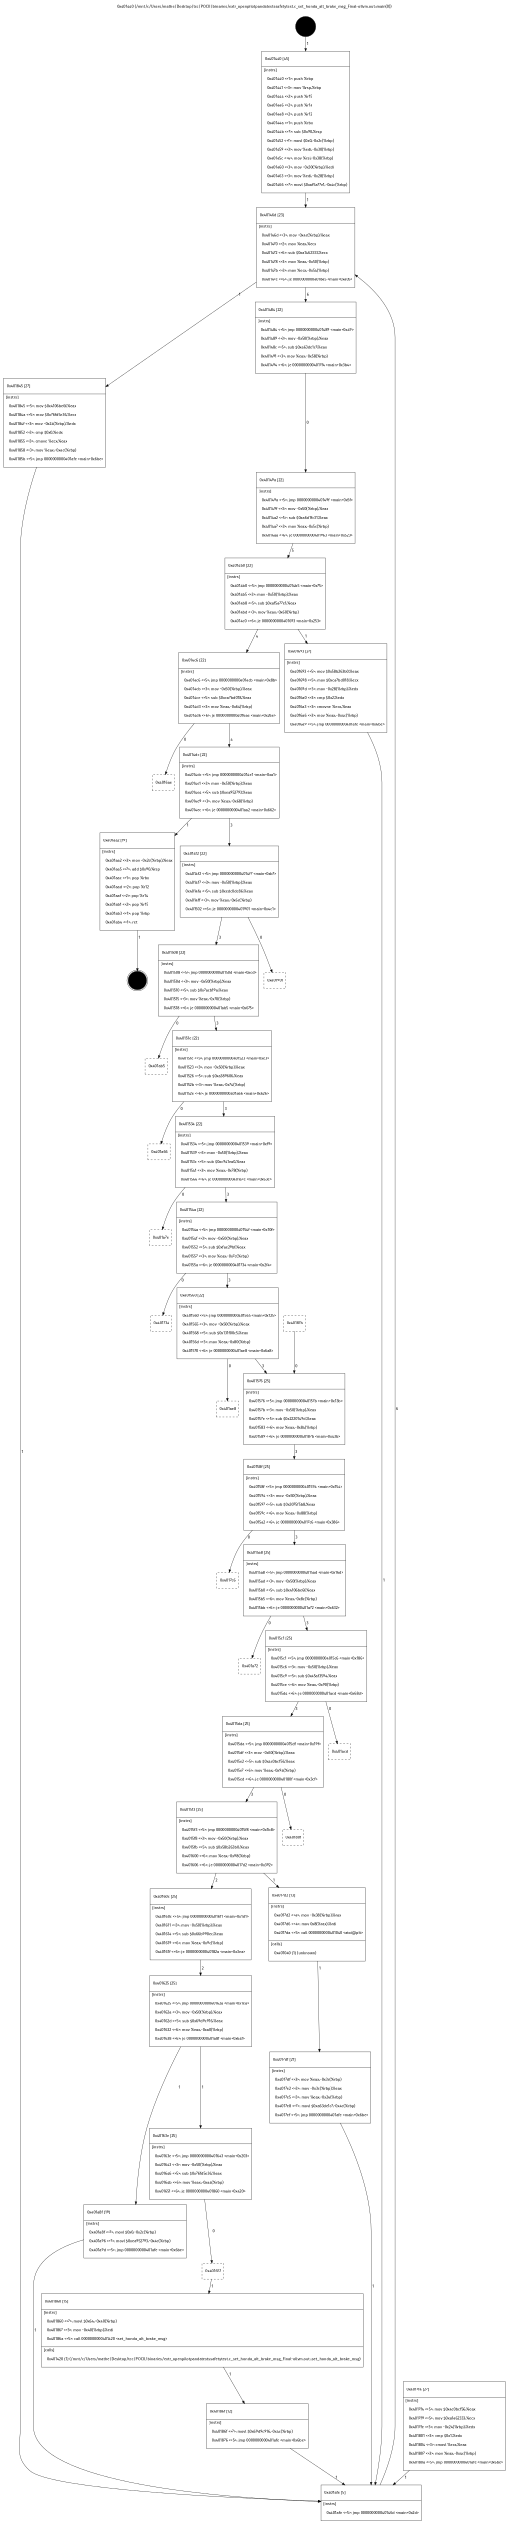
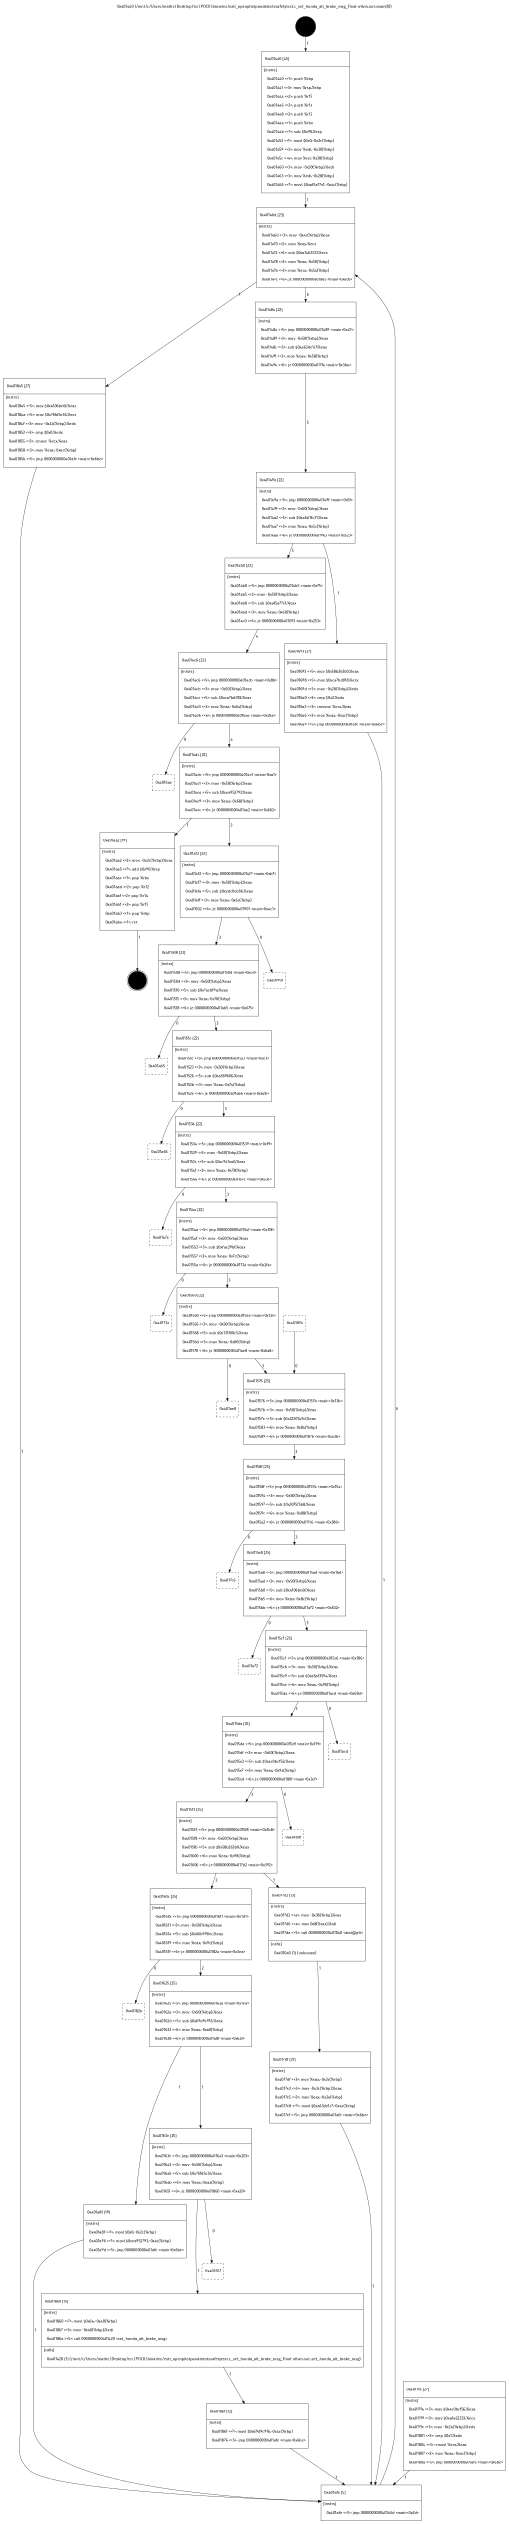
edge "0x401484 [22]" -> "0x40149a [22]": label " 0" -> " 5"
edge "0x4014b0 [22]" -> "0x401693 [27]": now "0x40149a [22]" -> "0x401693 [27]"
node "0x40182a": added
edge "0x401657" -> "0x401860 [15]": now "0x40163e [25]" -> "0x401860 [15]"
